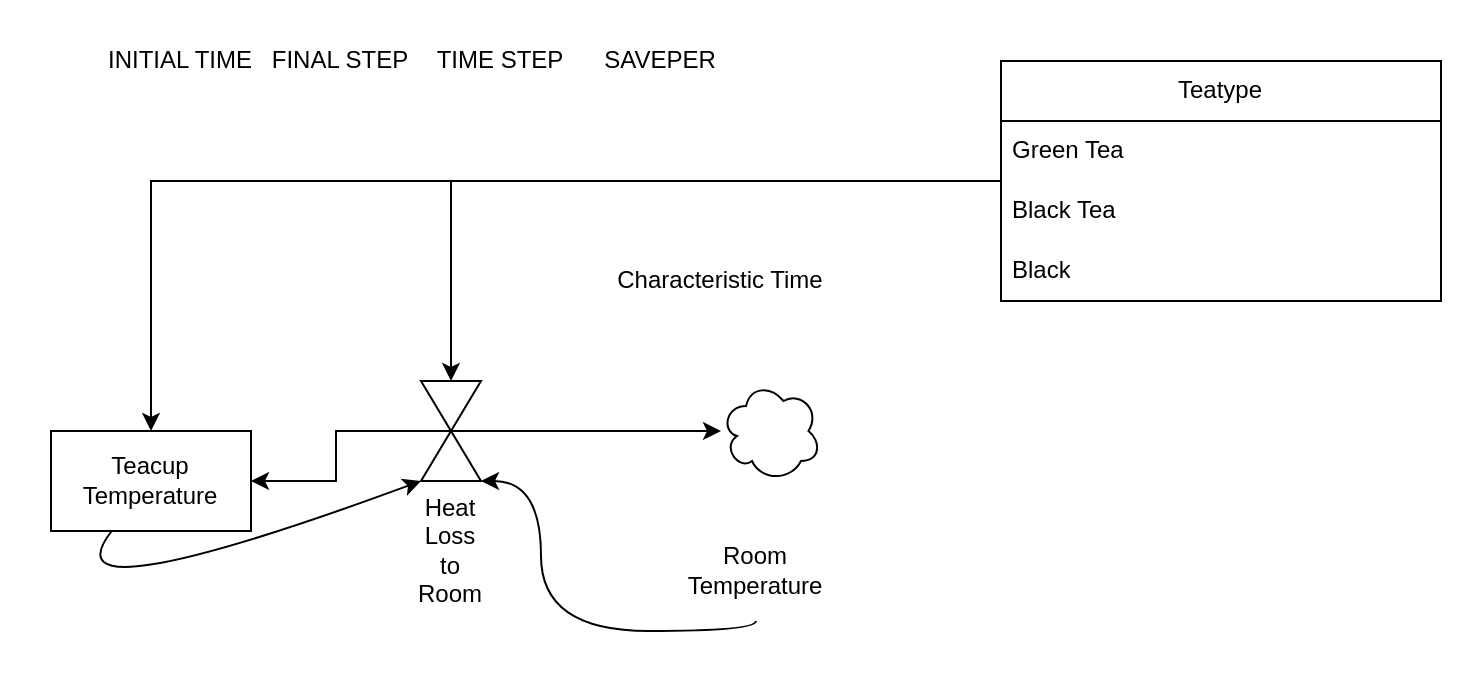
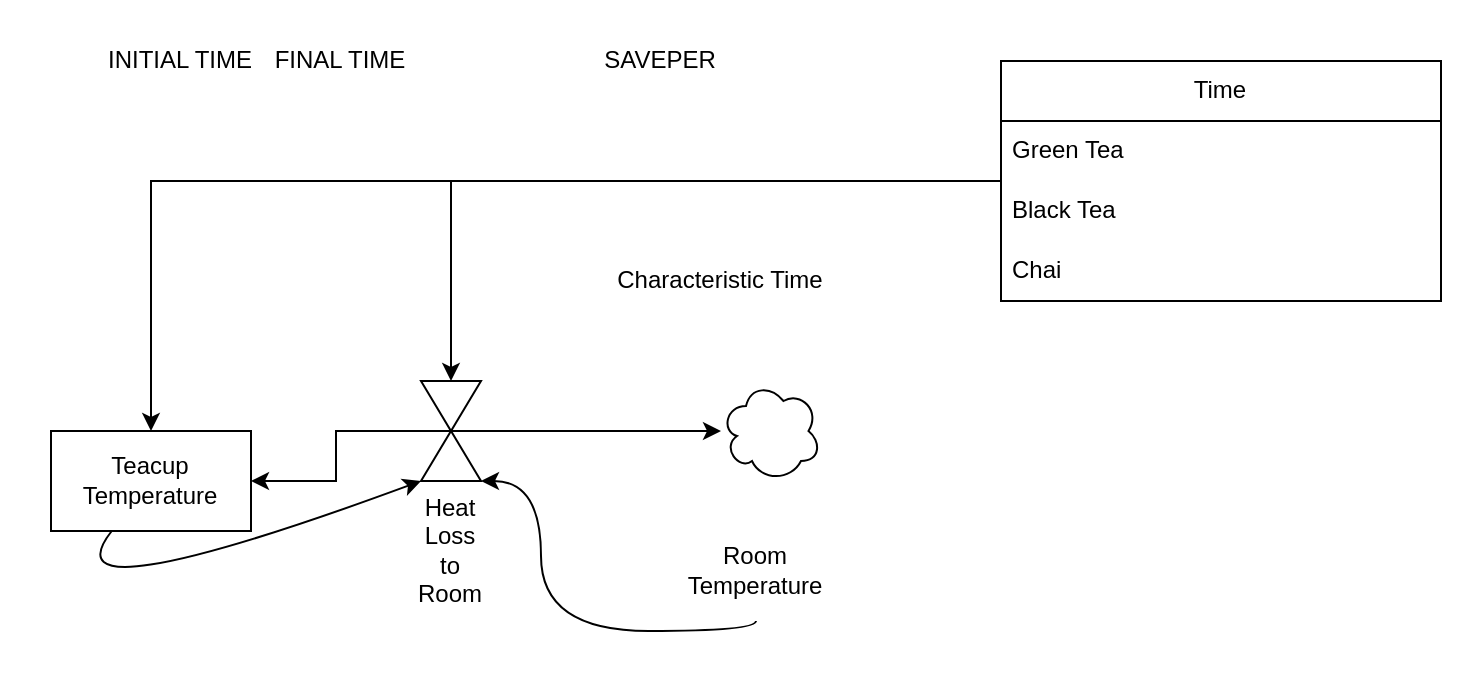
node "FINAL STEP": label "FINAL STEP" -> "FINAL TIME"
node "TIME STEP": removed
node "Teatype": label "Teatype" -> "Time"
node "Black": label "Black" -> "Chai"
